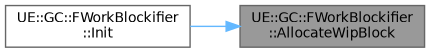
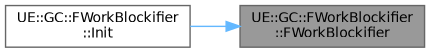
node "UE::GC::FWorkBlockifier ::AllocateWipBlock": label "UE::GC::FWorkBlockifier ::AllocateWipBlock" -> "UE::GC::FWorkBlockifier ::FWorkBlockifier"
